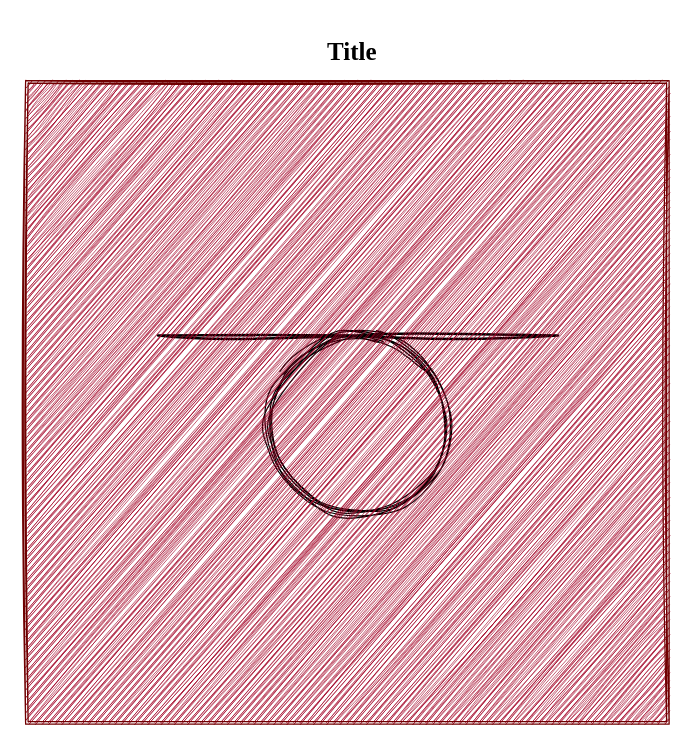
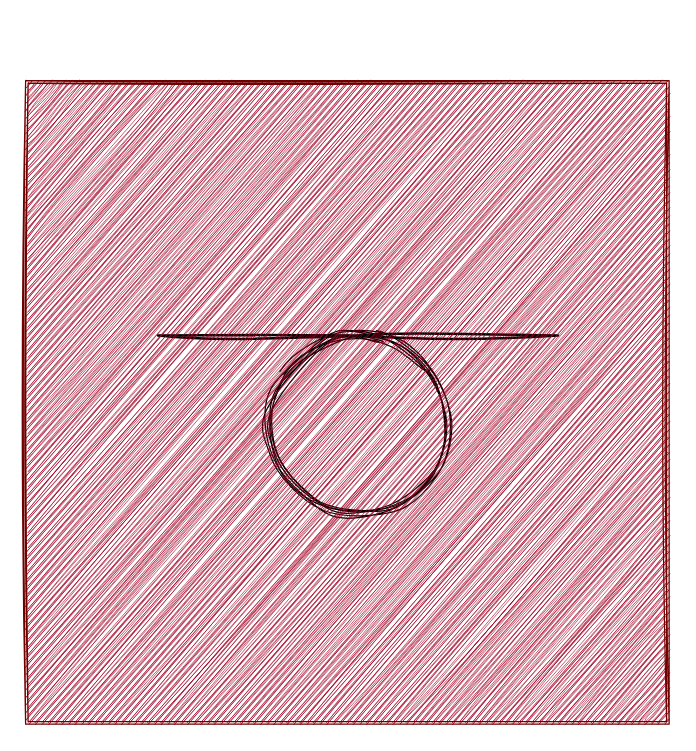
node "Title": removed
